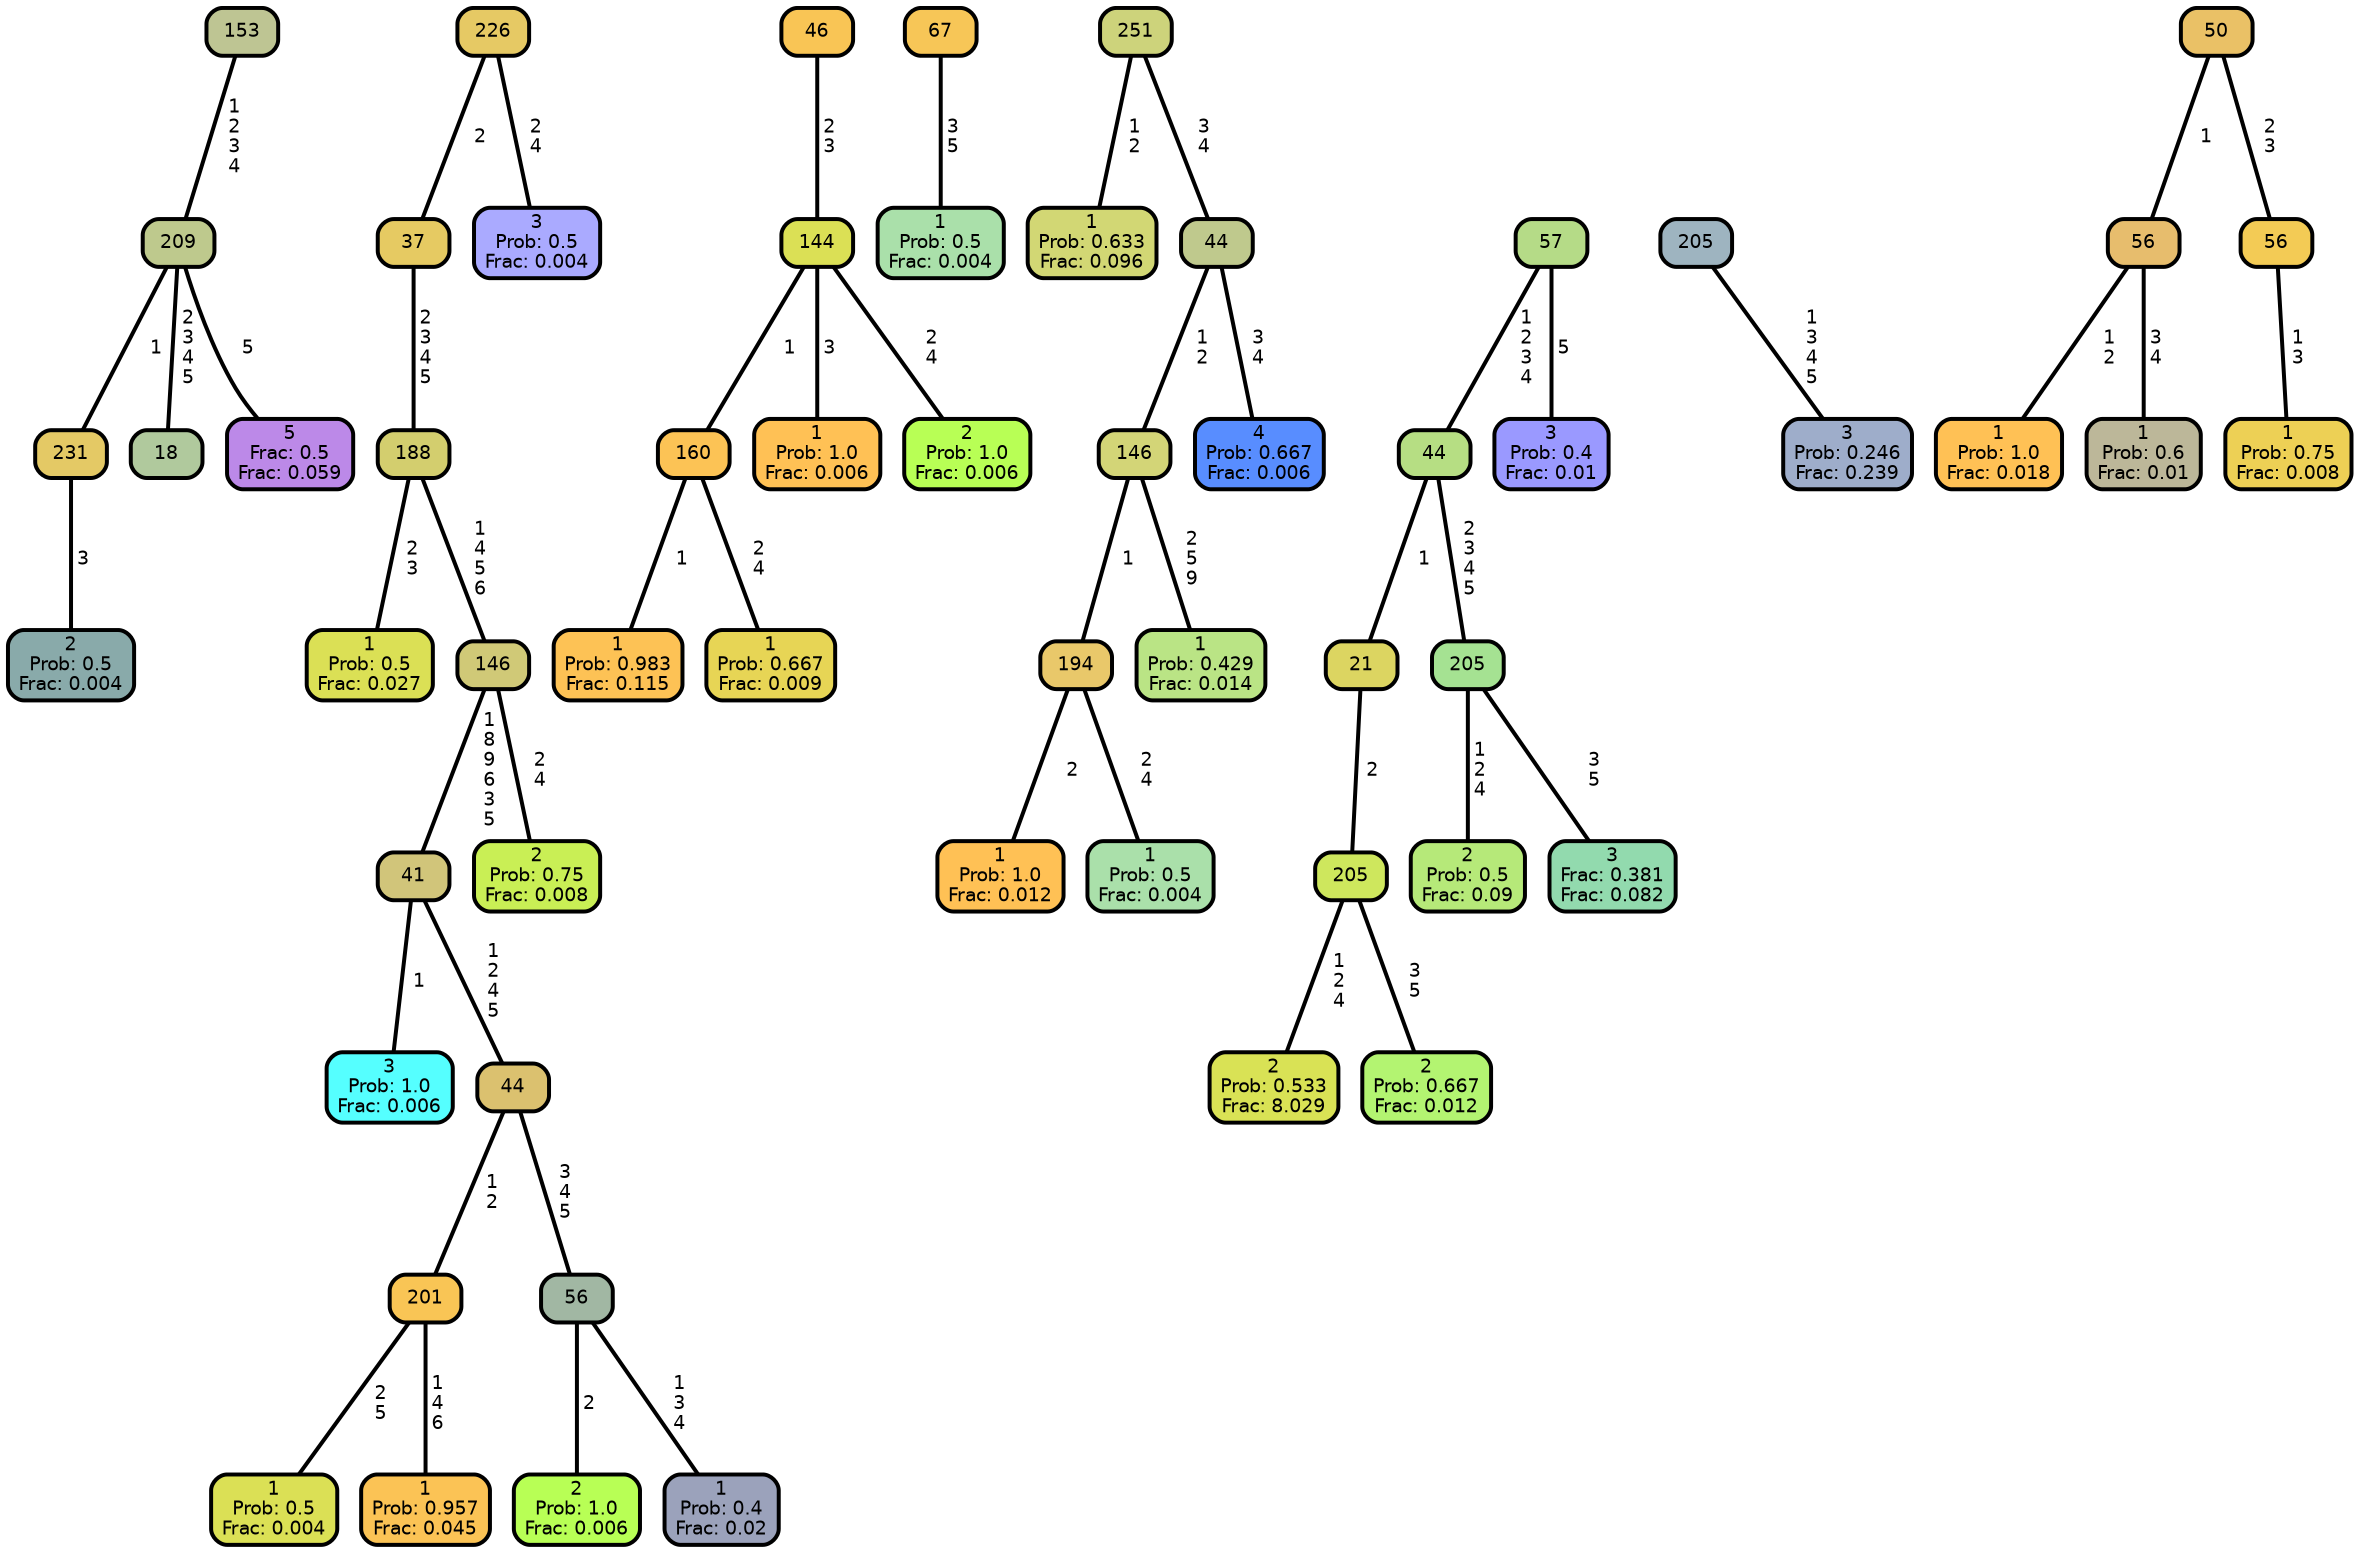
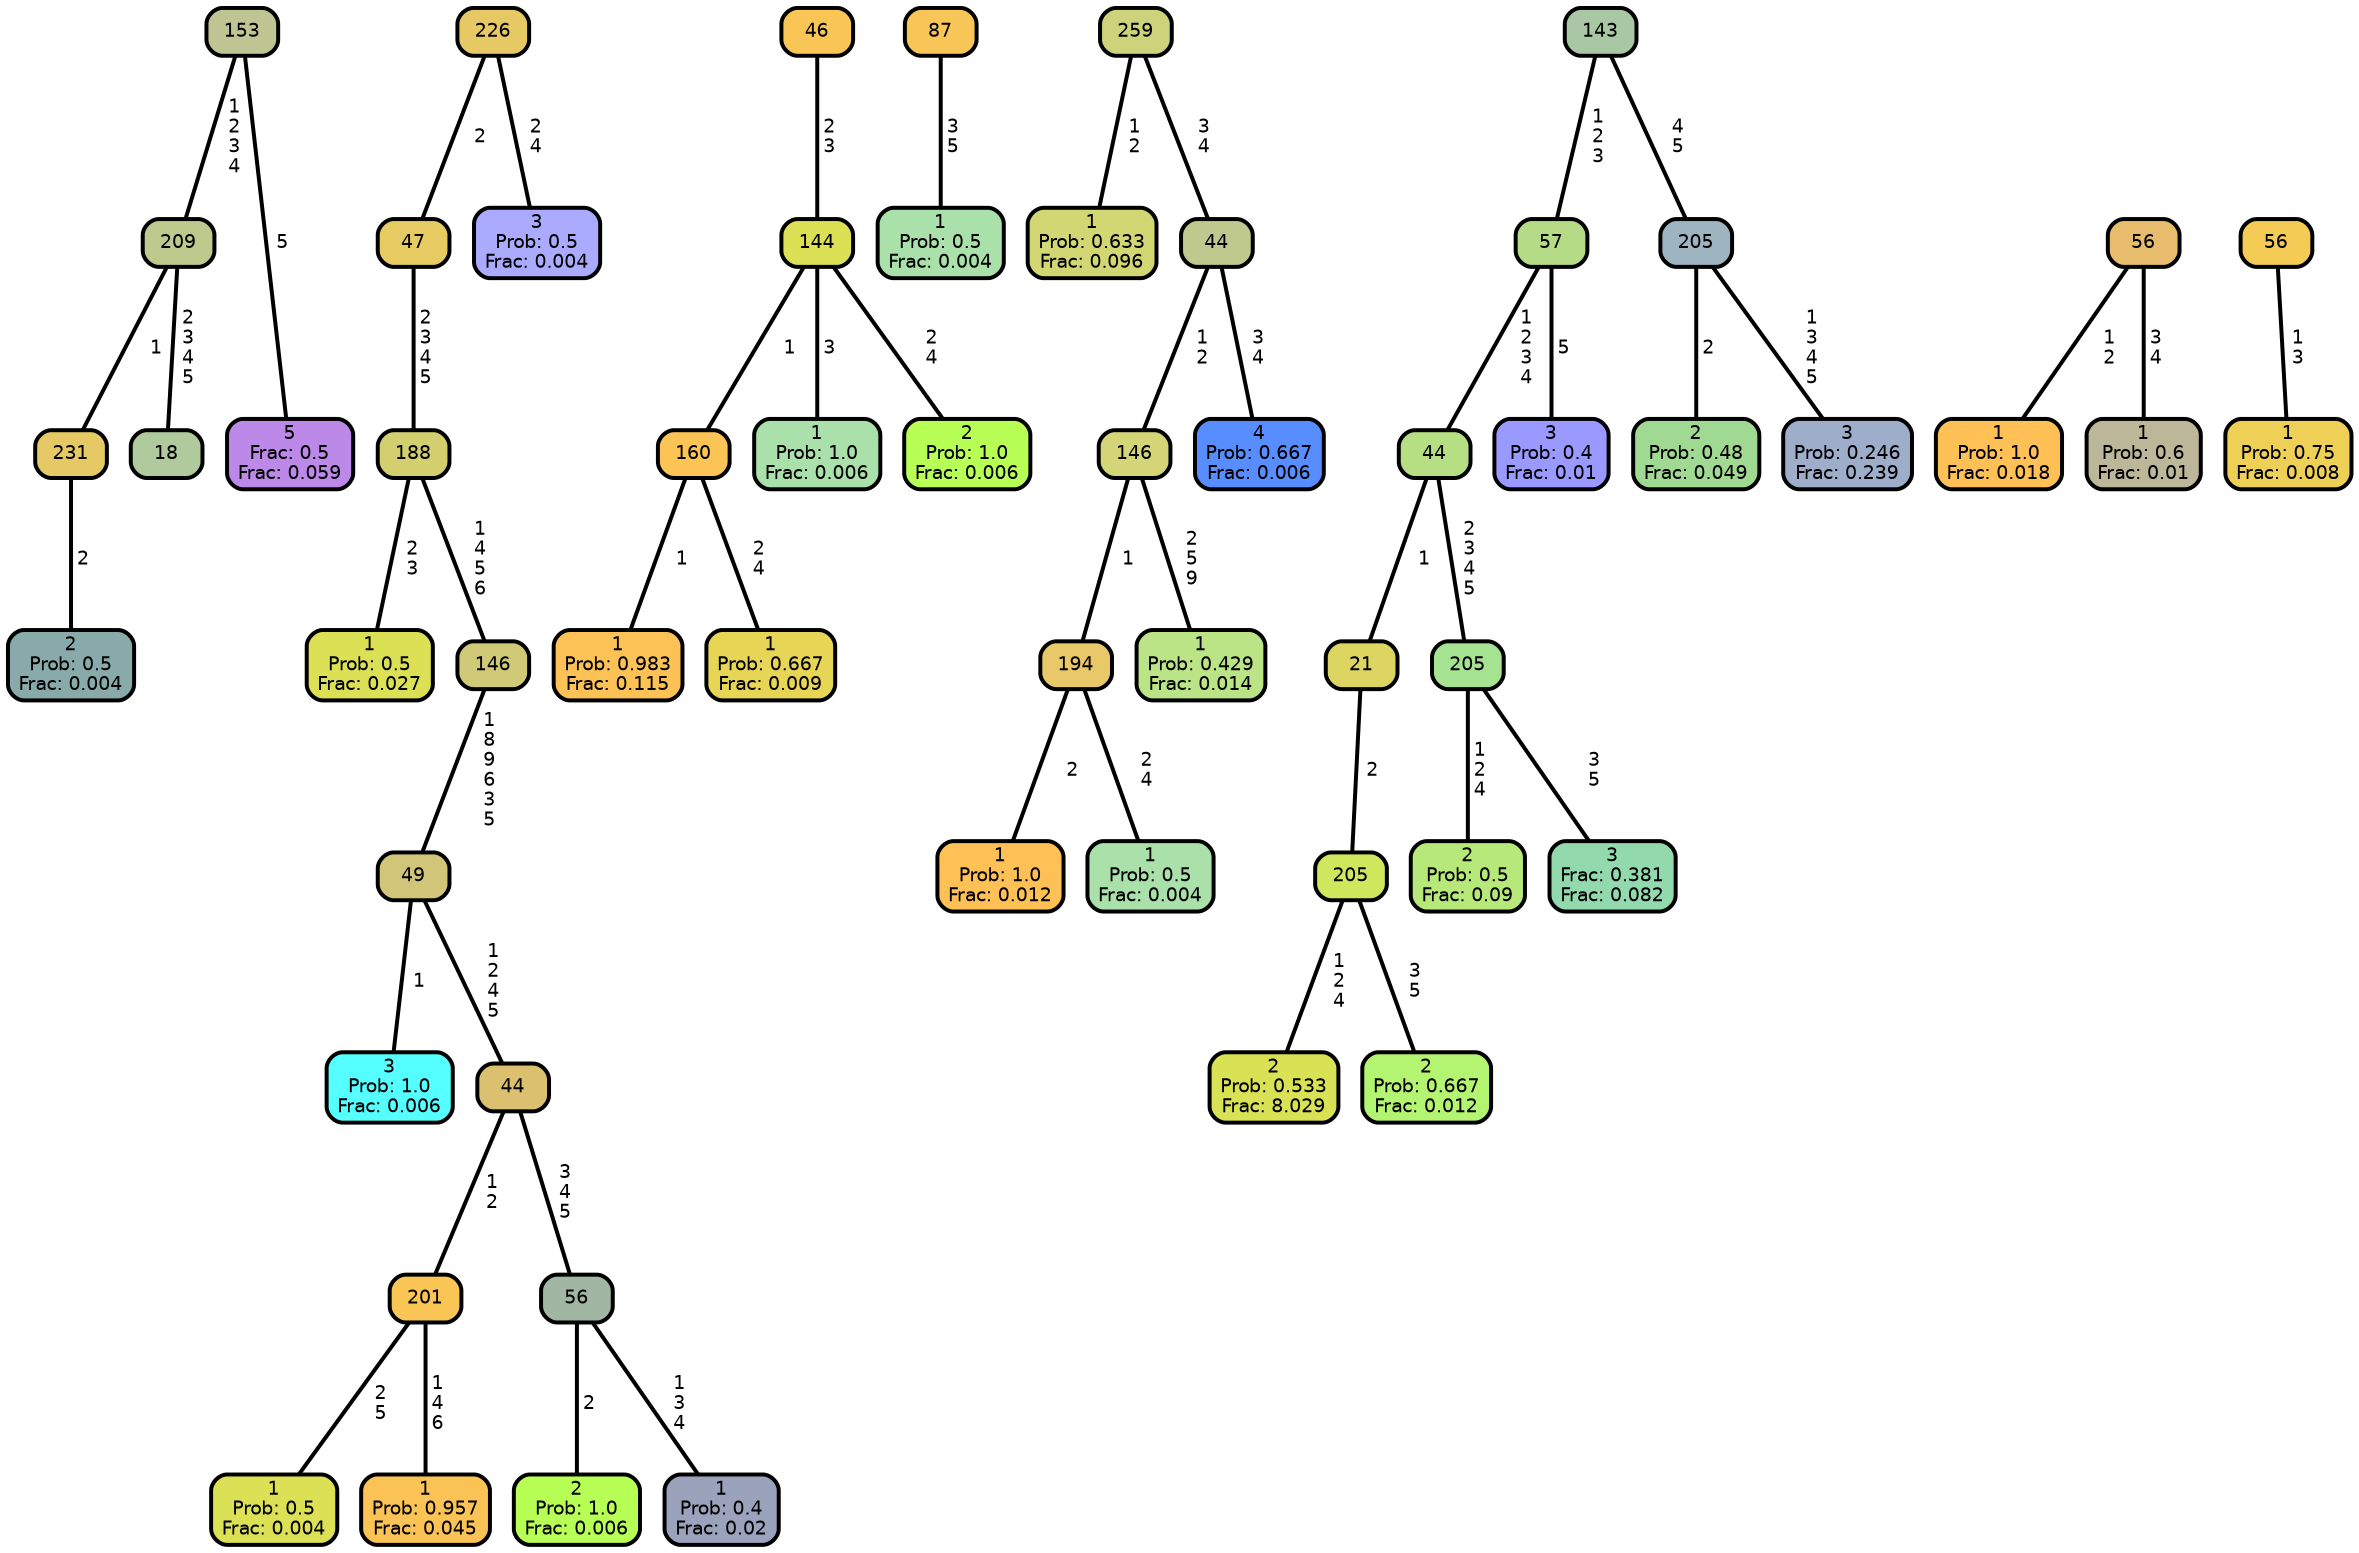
node "67": label "67" -> "87"
node "251": label "251" -> "259"
node "143": added
node "50": removed
node "37": label "37" -> "47"
edge "209" -- "5 Frac: 0.5 Frac: 0.059": now "153" -- "5 Frac: 0.5 Frac: 0.059"
node "1 Prob: 1.0 Frac: 0.006": fillcolor #ffc155 -> #aae0aa
node "2 Prob: 0.48 Frac: 0.049": added
edge "231" -- "2 Prob: 0.5 Frac: 0.004": label " 3" -> " 2"
node "41": label "41" -> "49"
node "2 Prob: 0.75 Frac: 0.008": removed
